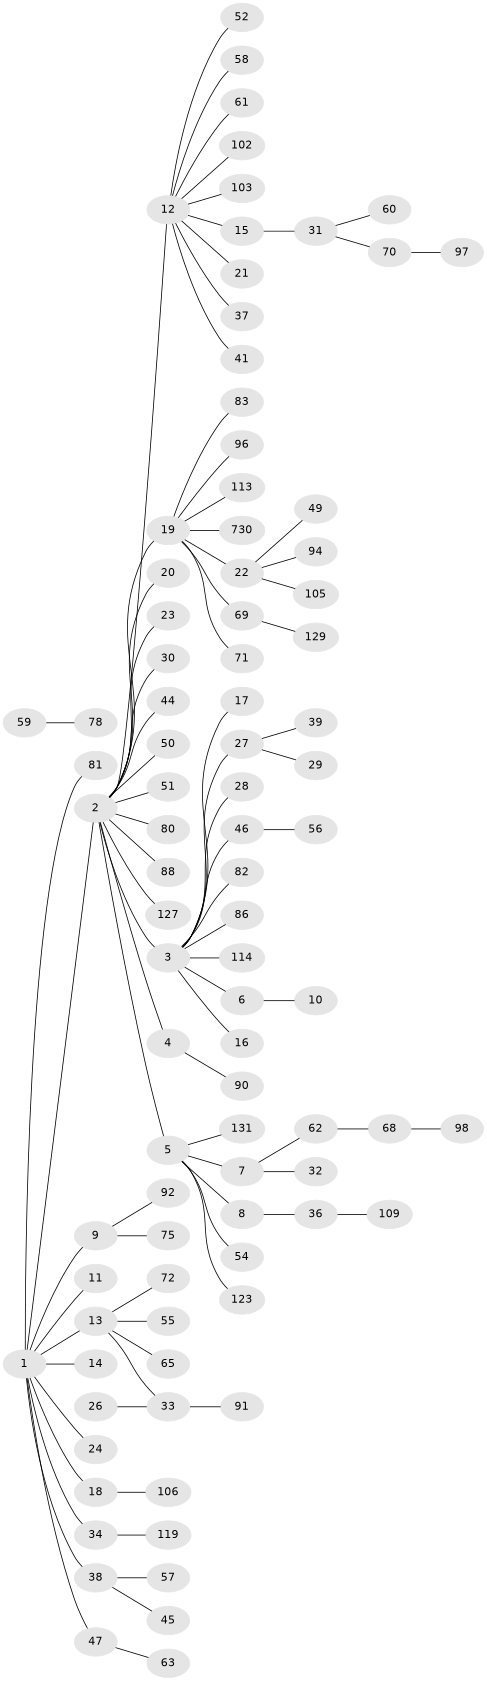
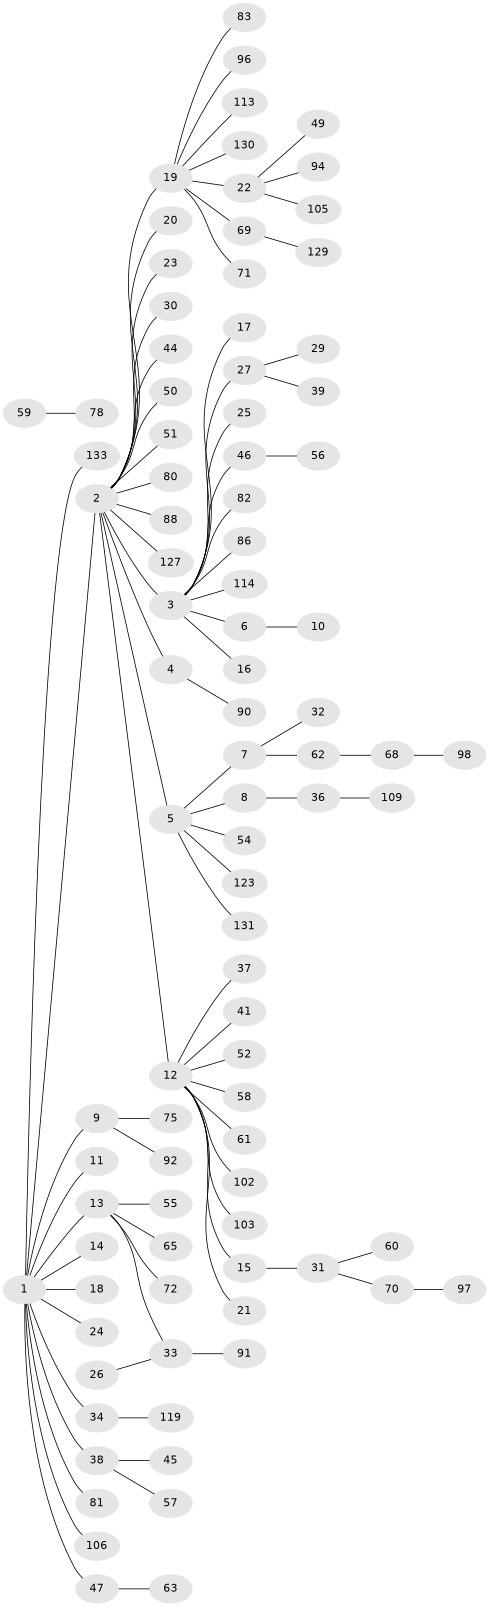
node "133": added
node "730": label "730" -> "130"
node "28": label "28" -> "25"
edge "18" -- "106": now "1" -- "106"
